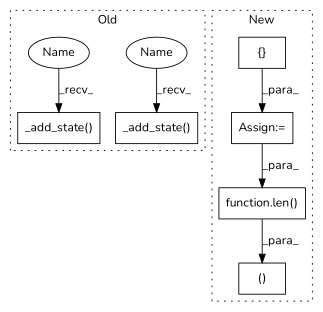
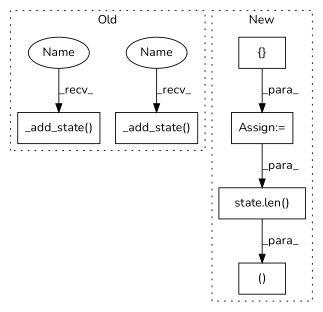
node "function.len()": label "function.len()" -> "state.len()"
